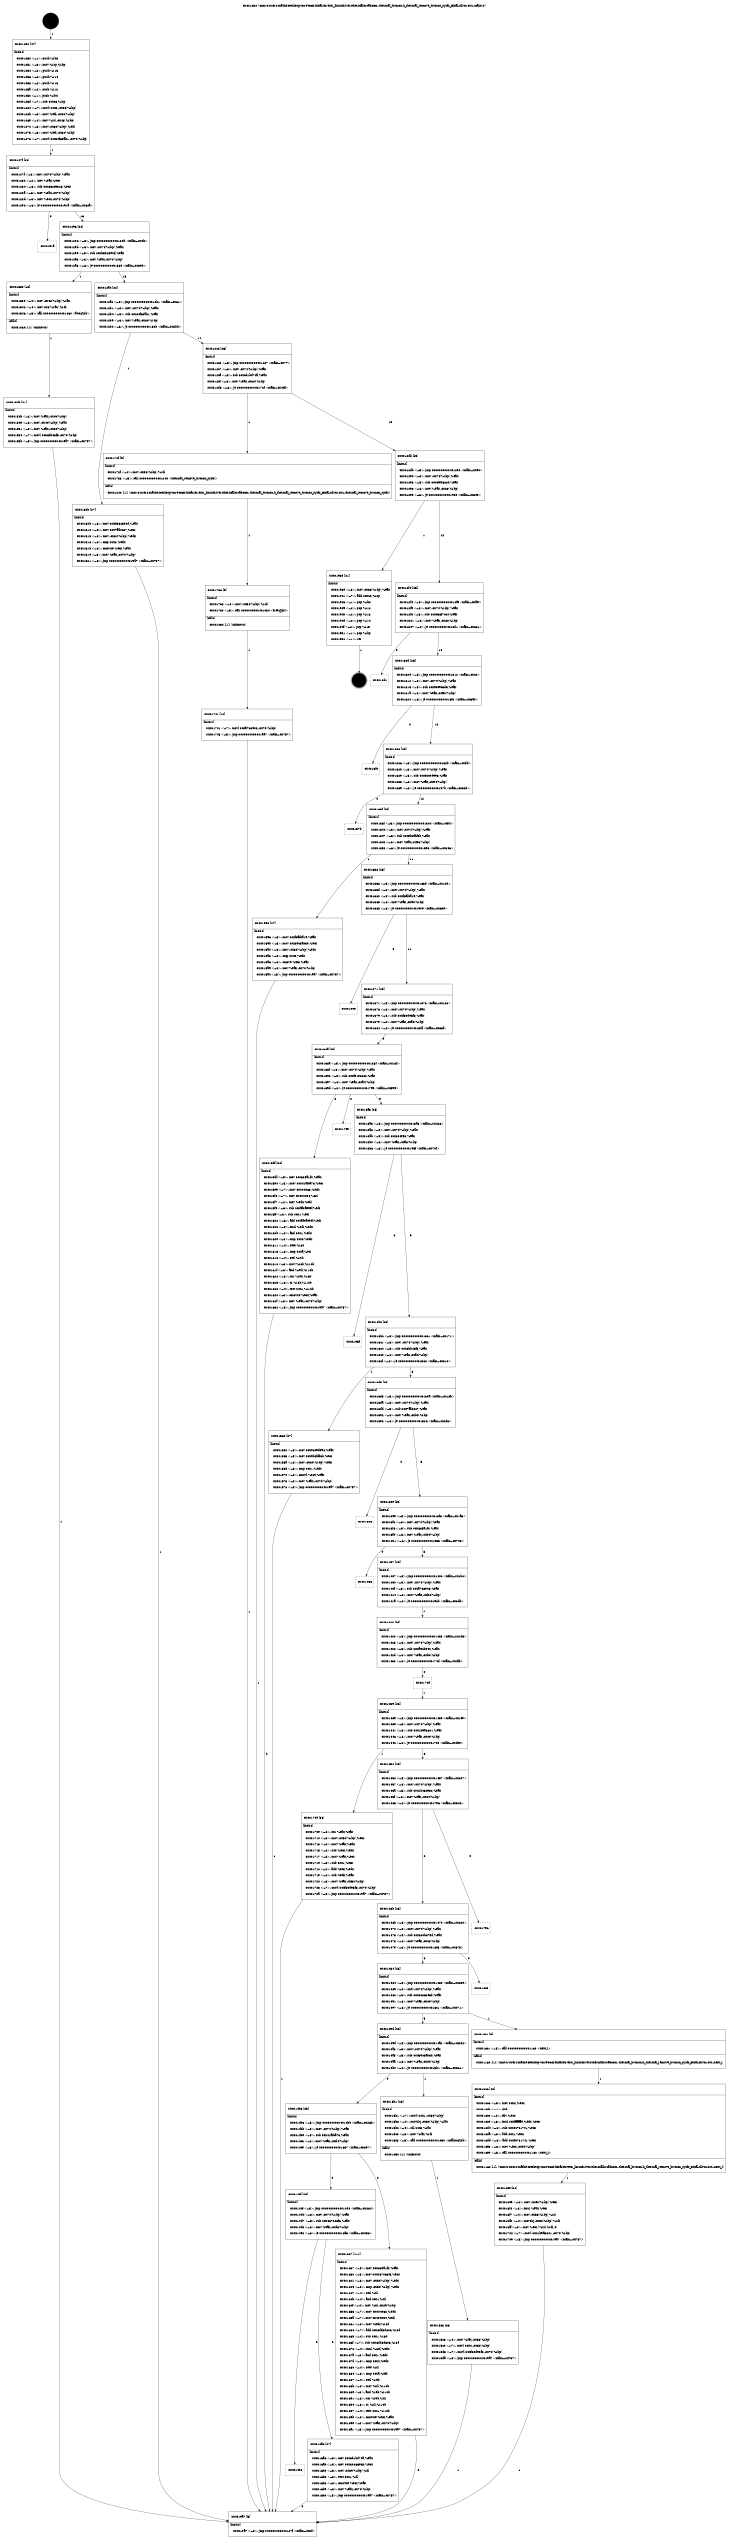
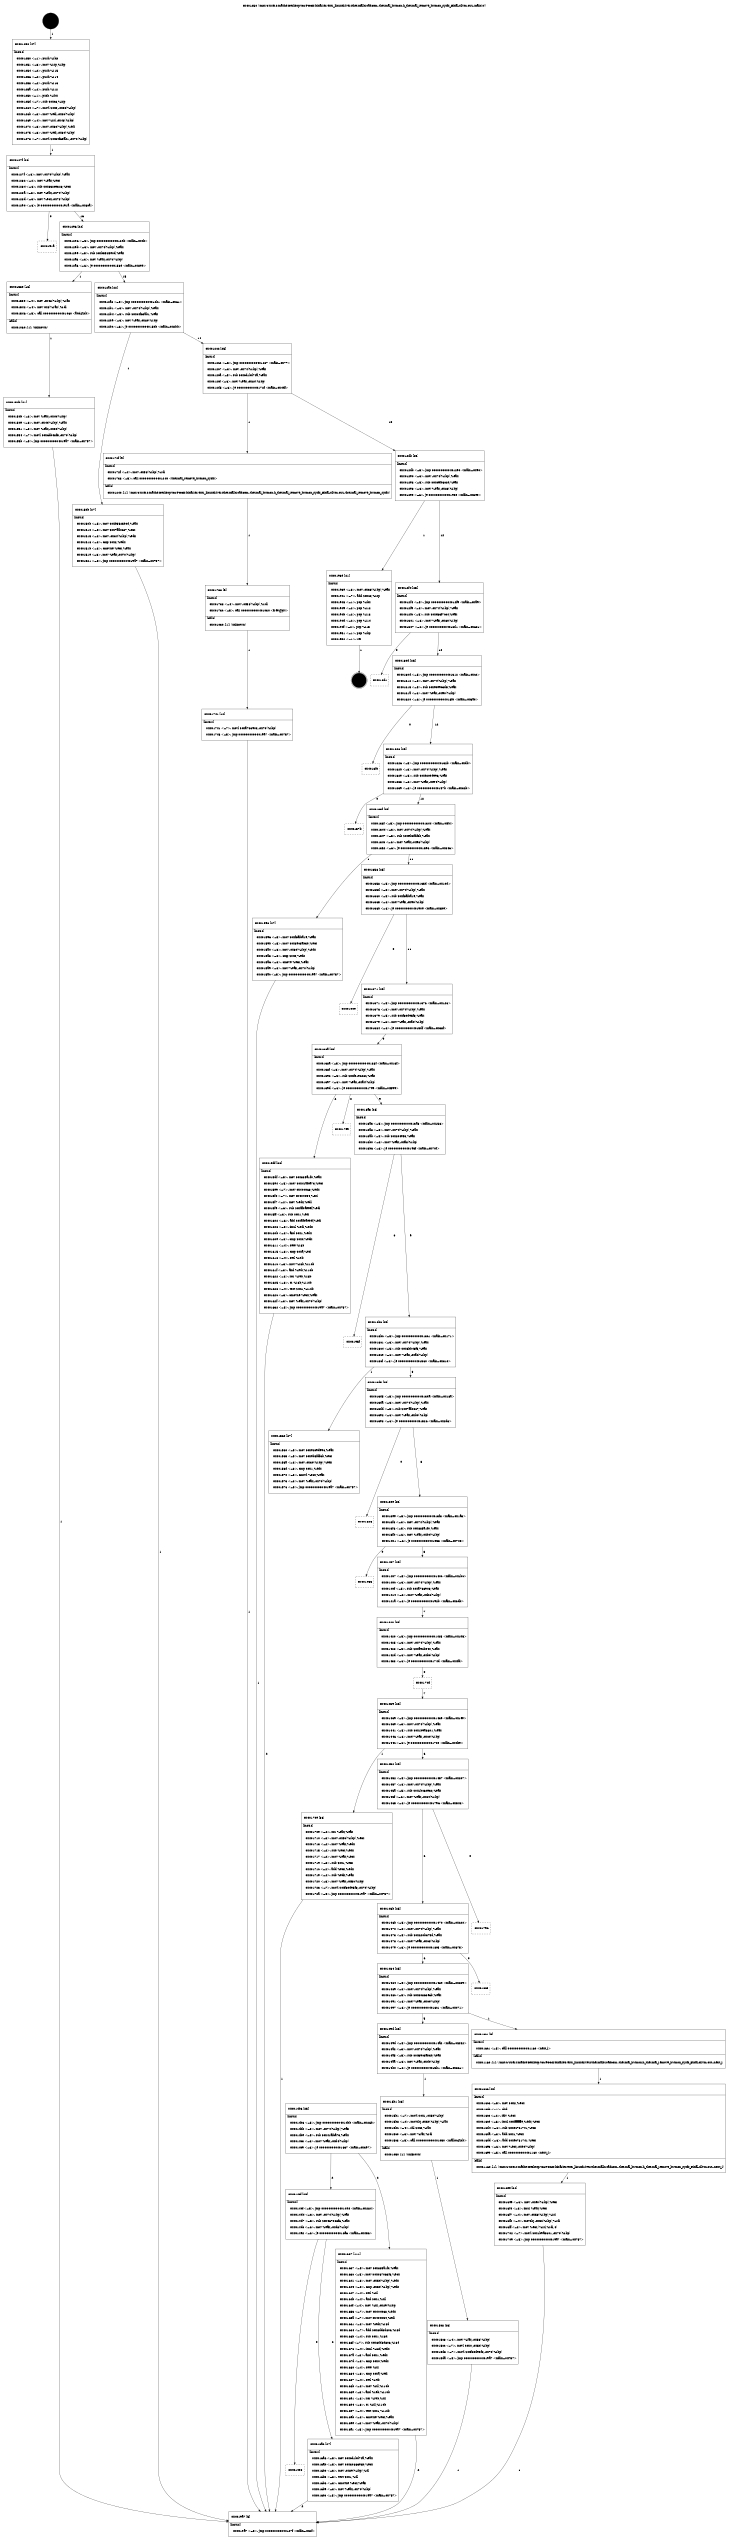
edge "0x401560 [27]" -> "0x4019a7 [5]": removed, label "1"
edge "0x40149d [25]" -> "0x4014b6 [25]": removed, label "4"
